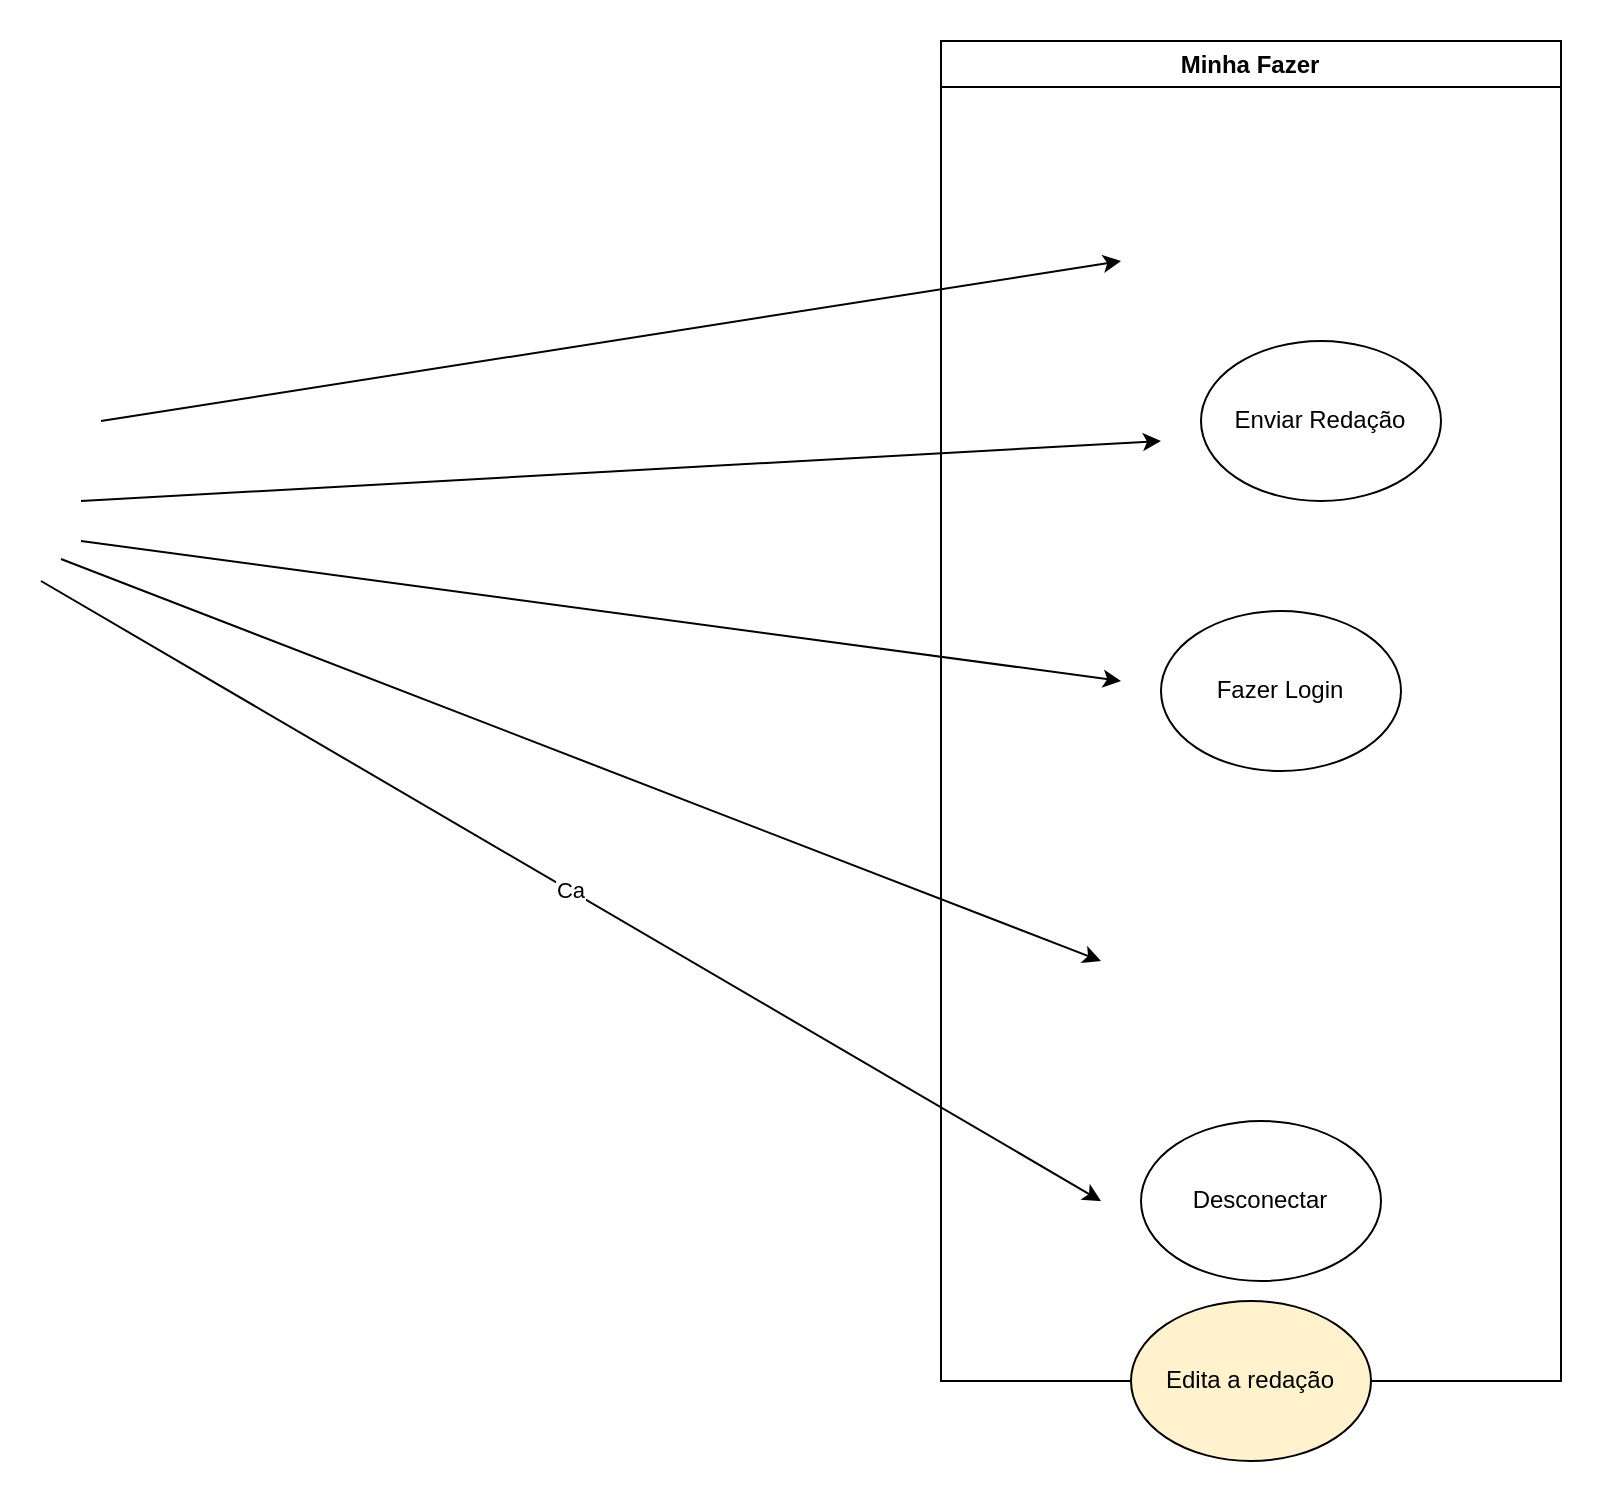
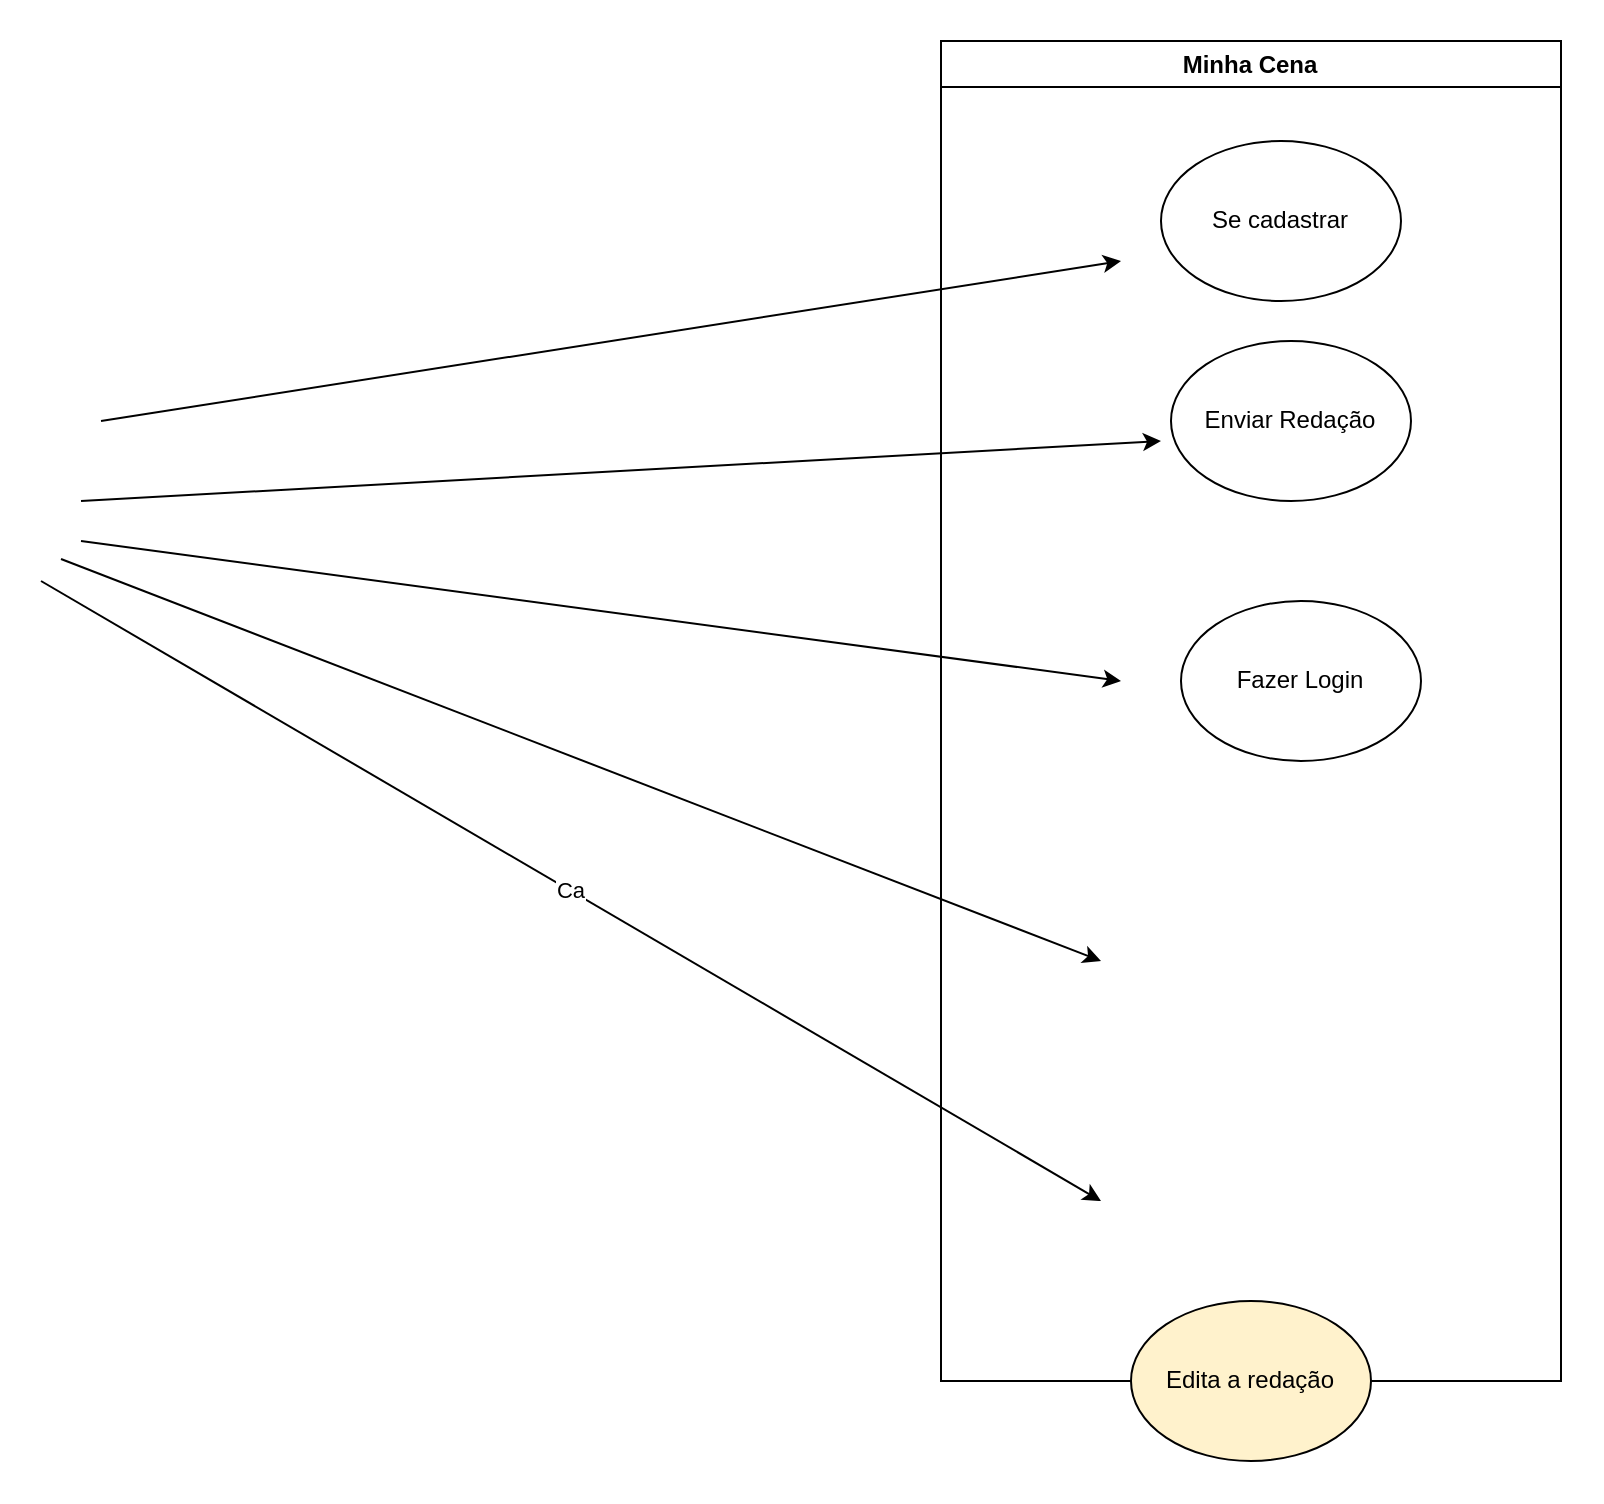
node "Minha Fazer": label "Minha Fazer" -> "Minha Cena"
node "Se cadastrar": added
node "Enviar Redação": moved (1321, 421) -> (1291, 421)
node "Fazer Login": moved (1281, 691) -> (1301, 681)
node "Desconectar": removed
